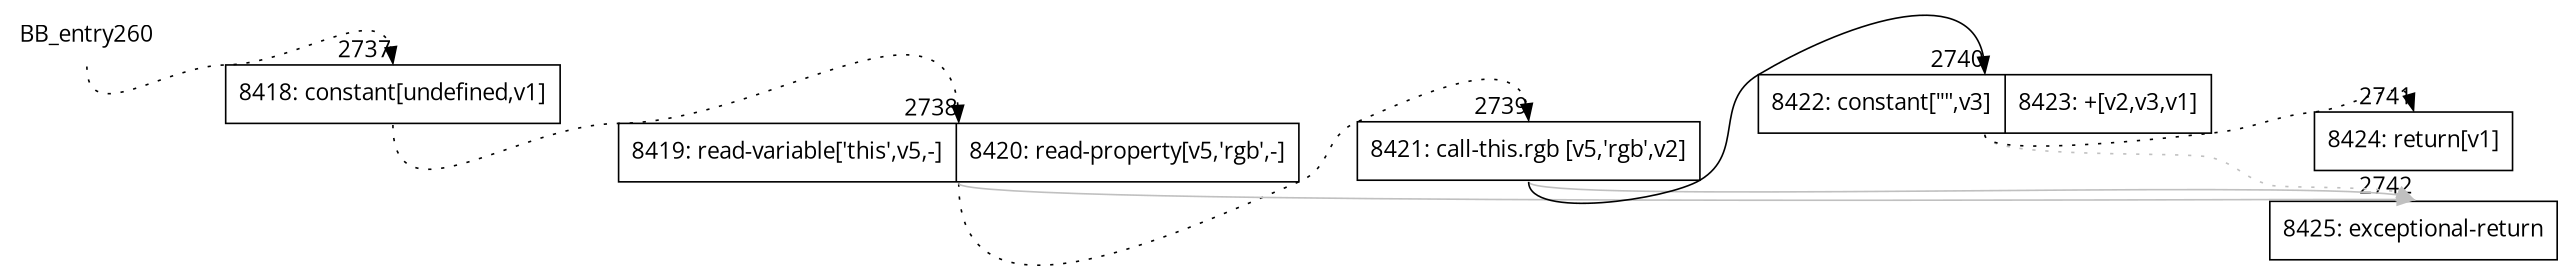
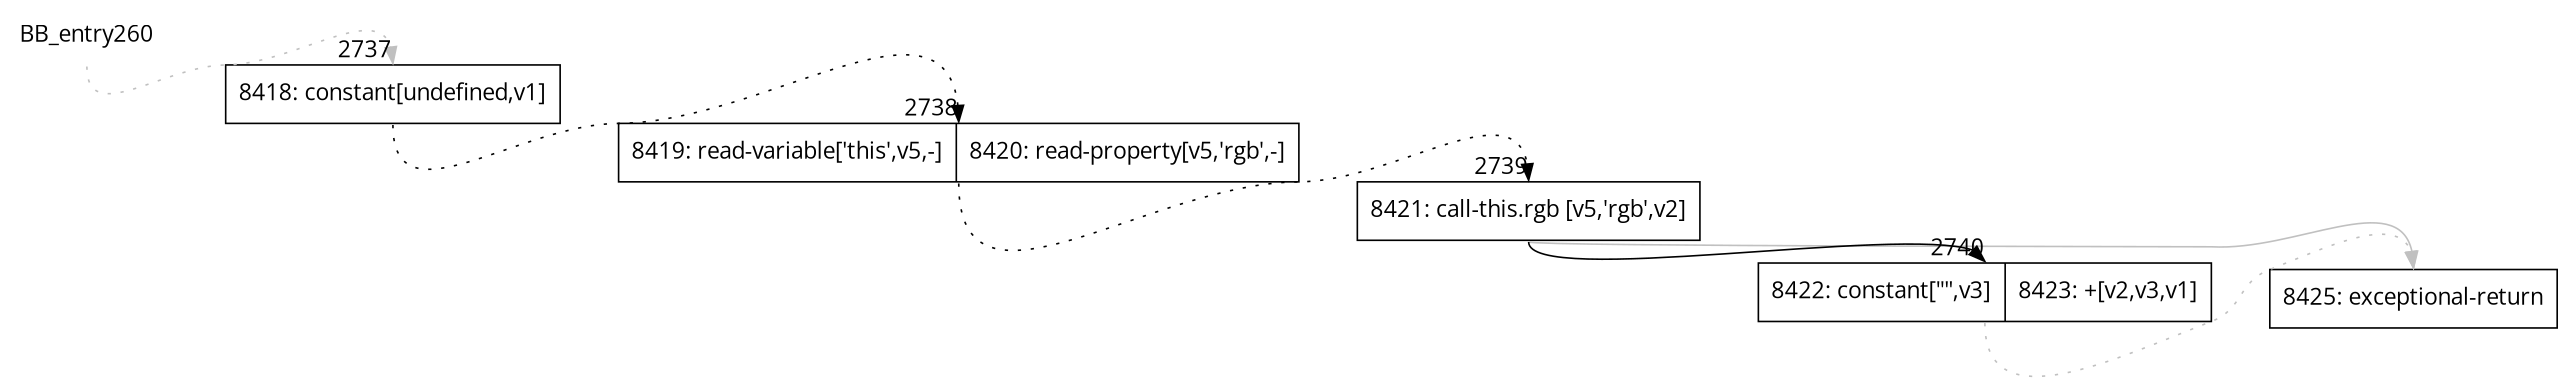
edge "BB_entry260" -> "8418: constant[undefined,v1]": color black -> gray
node "8424: return[v1]": removed
edge "8419: read-variable['this',v5,-]" -> "8425: exceptional-return": removed
